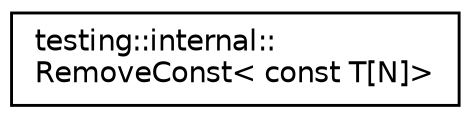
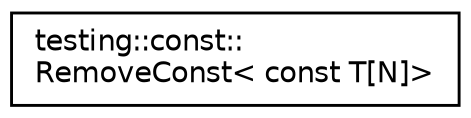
node "testing::internal:: RemoveConst< const T[N]>": label "testing::internal:: RemoveConst< const T[N]>" -> "testing::const:: RemoveConst< const T[N]>"
